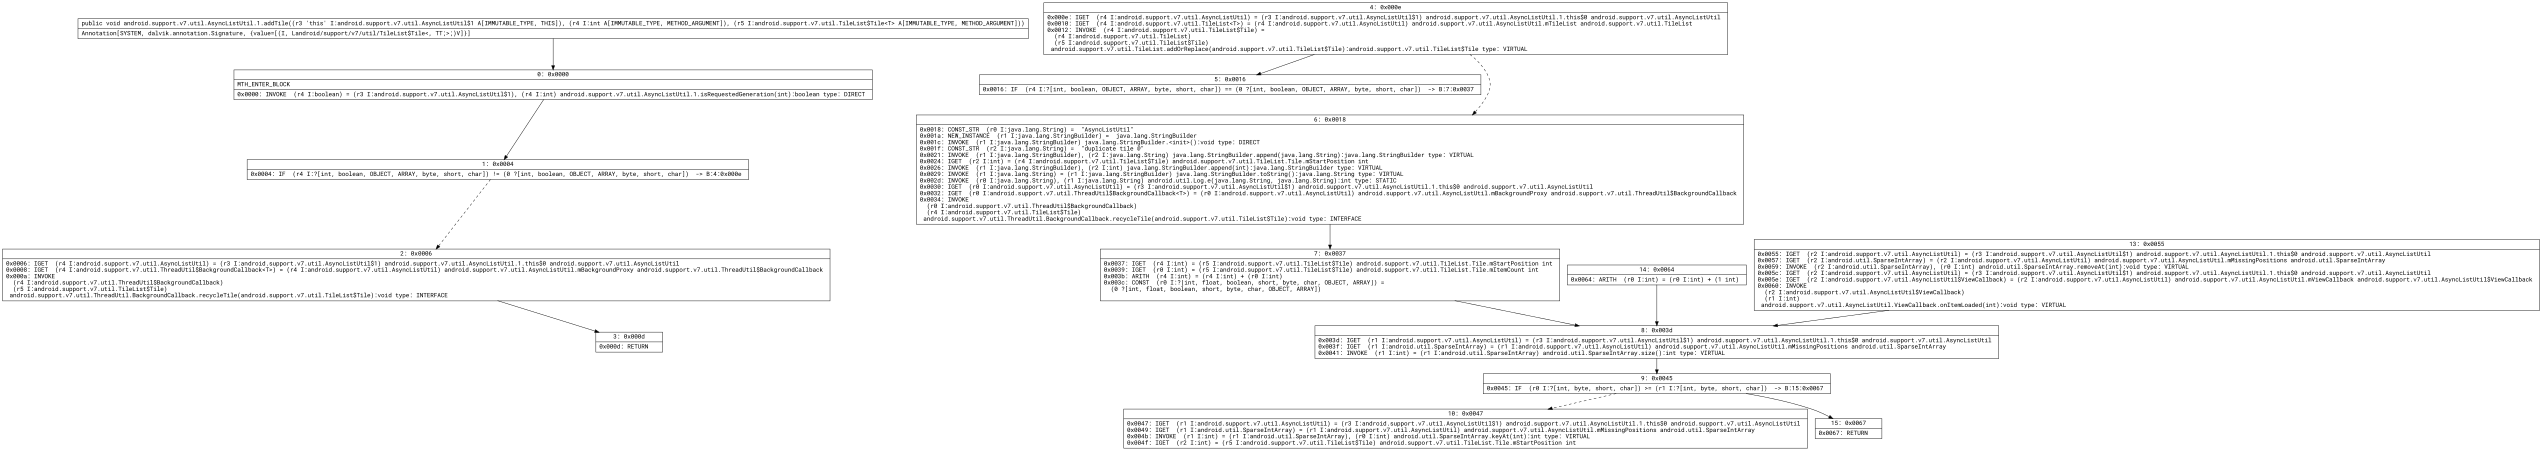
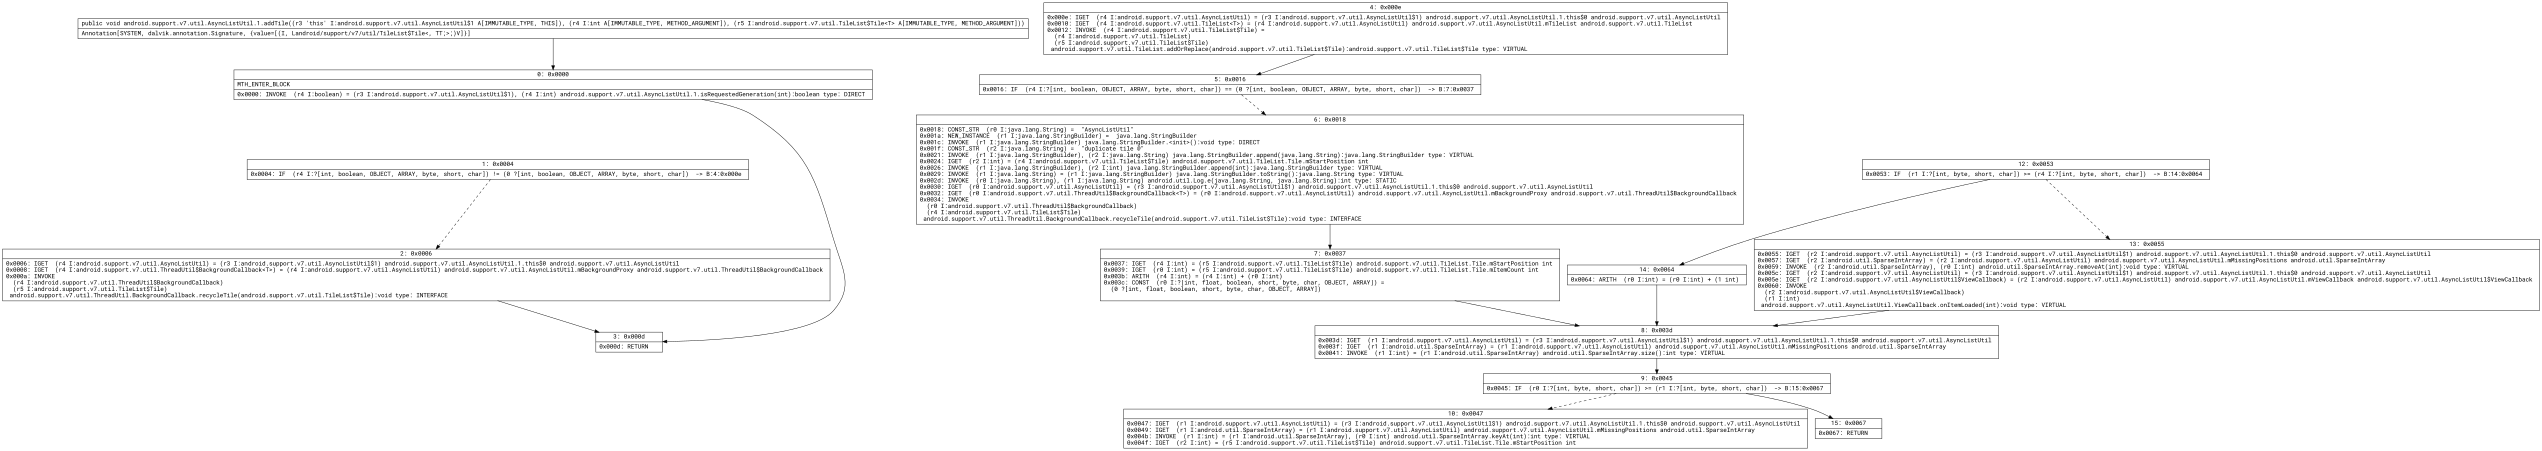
edge "4: 0x000e" -> "6: 0x0018": now "5: 0x0016" -> "6: 0x0018"
edge "0: 0x0000" -> "1: 0x0004": now "0: 0x0000" -> "3: 0x000d"
node "12: 0x0053": added
